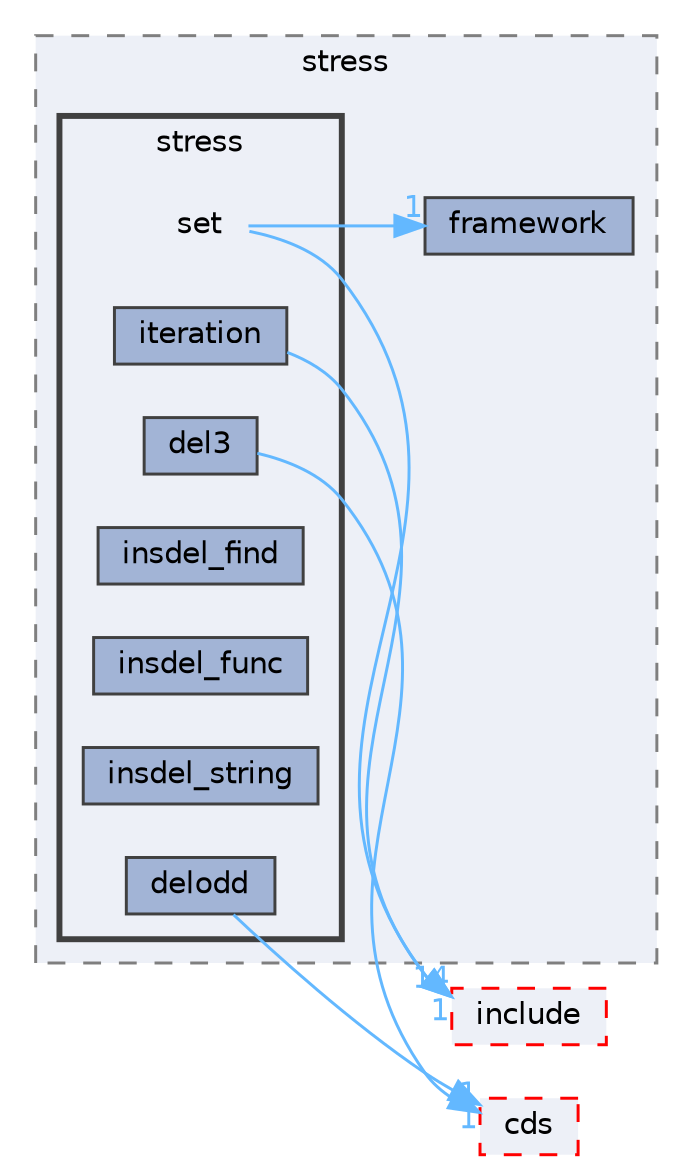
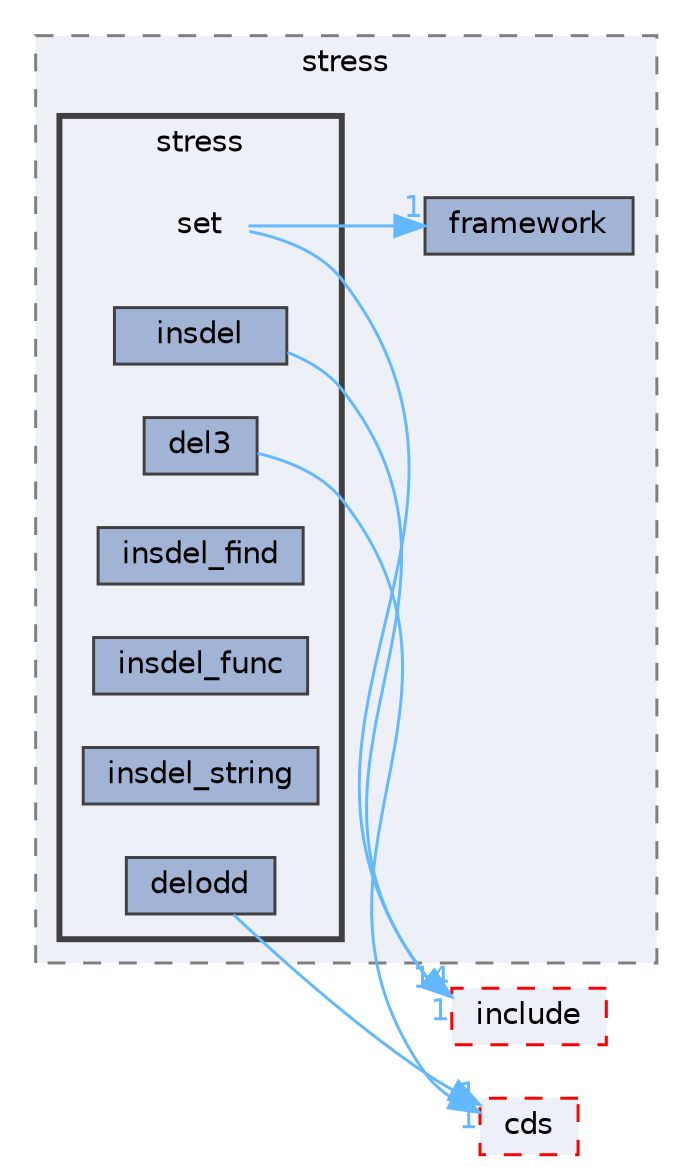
node "iteration": label "iteration" -> "insdel"
